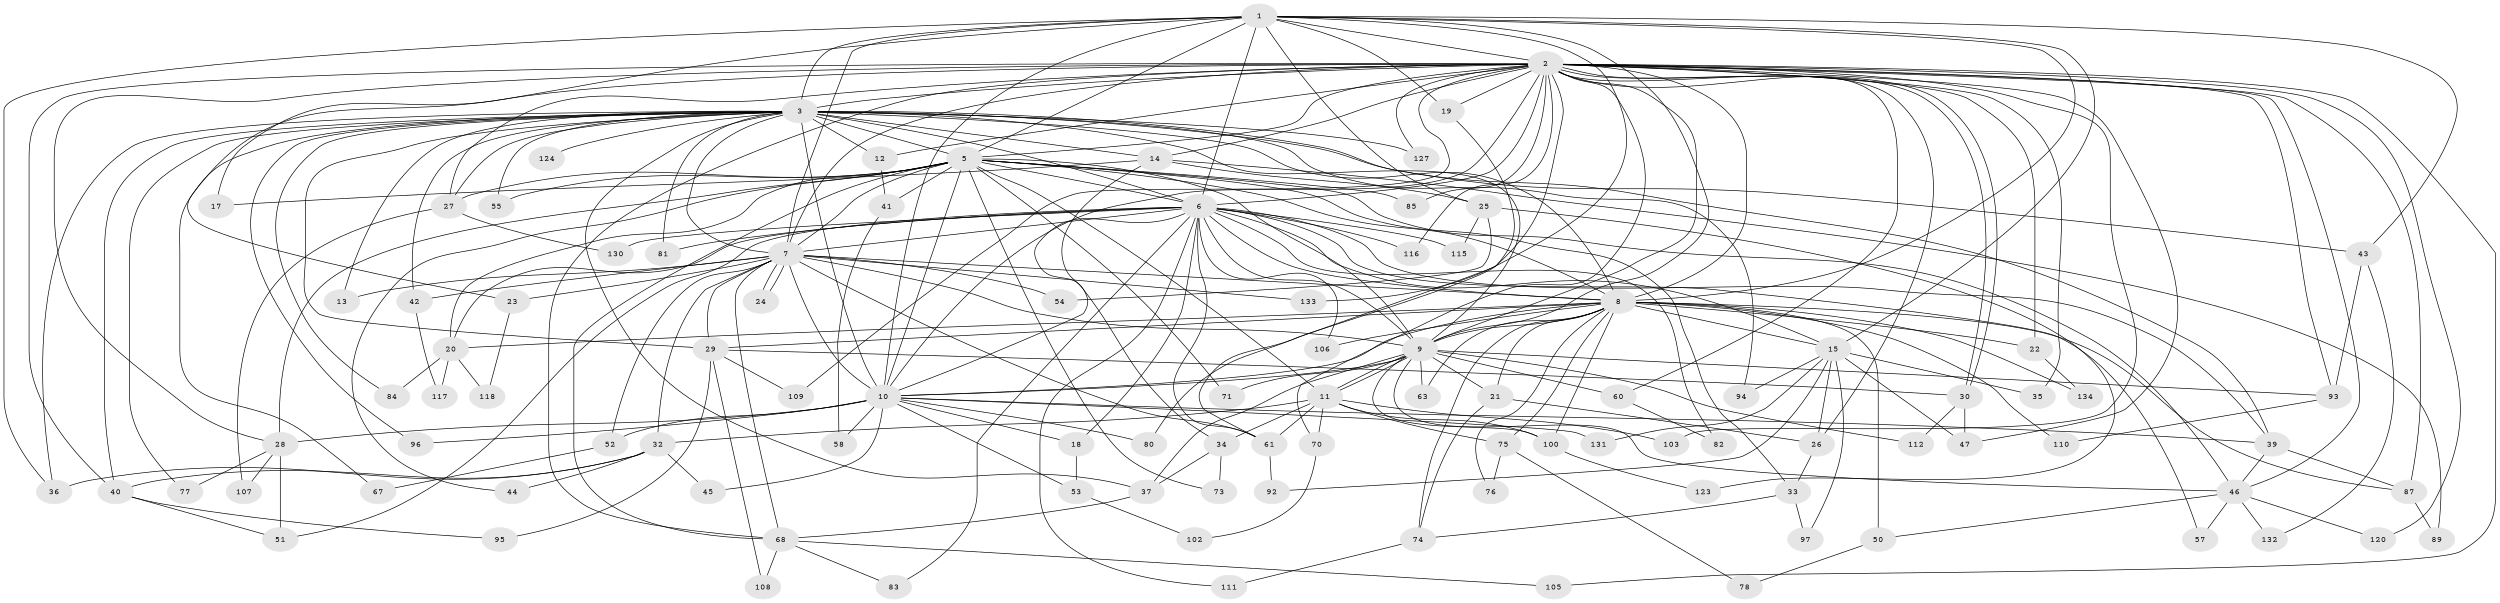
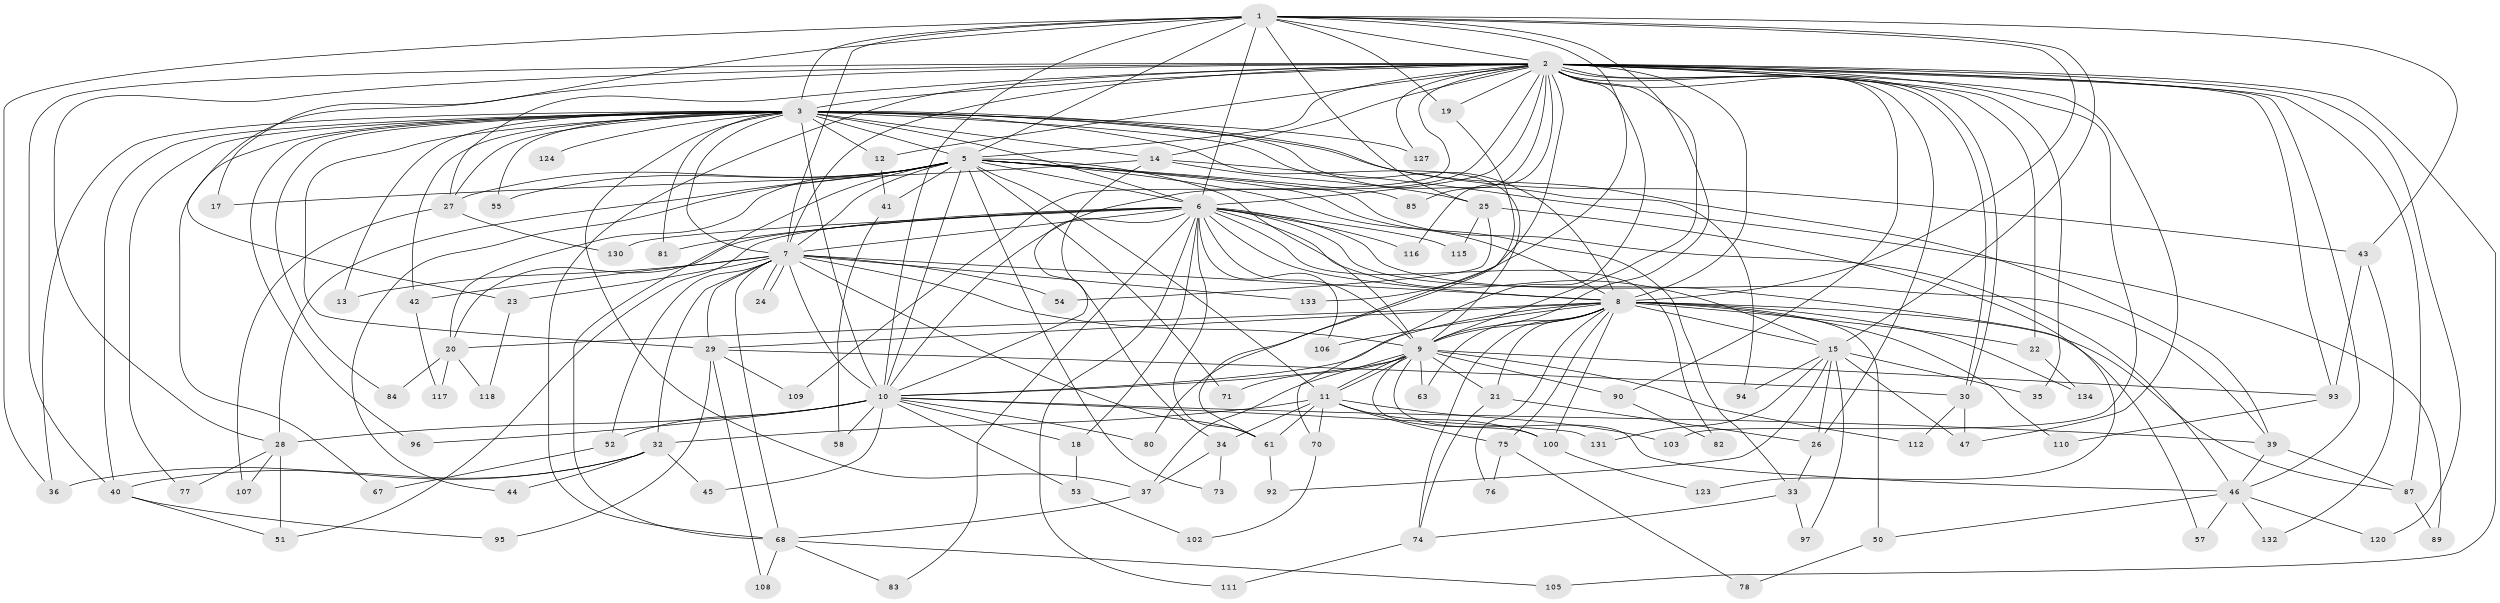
node "60": label "60" -> "90"
